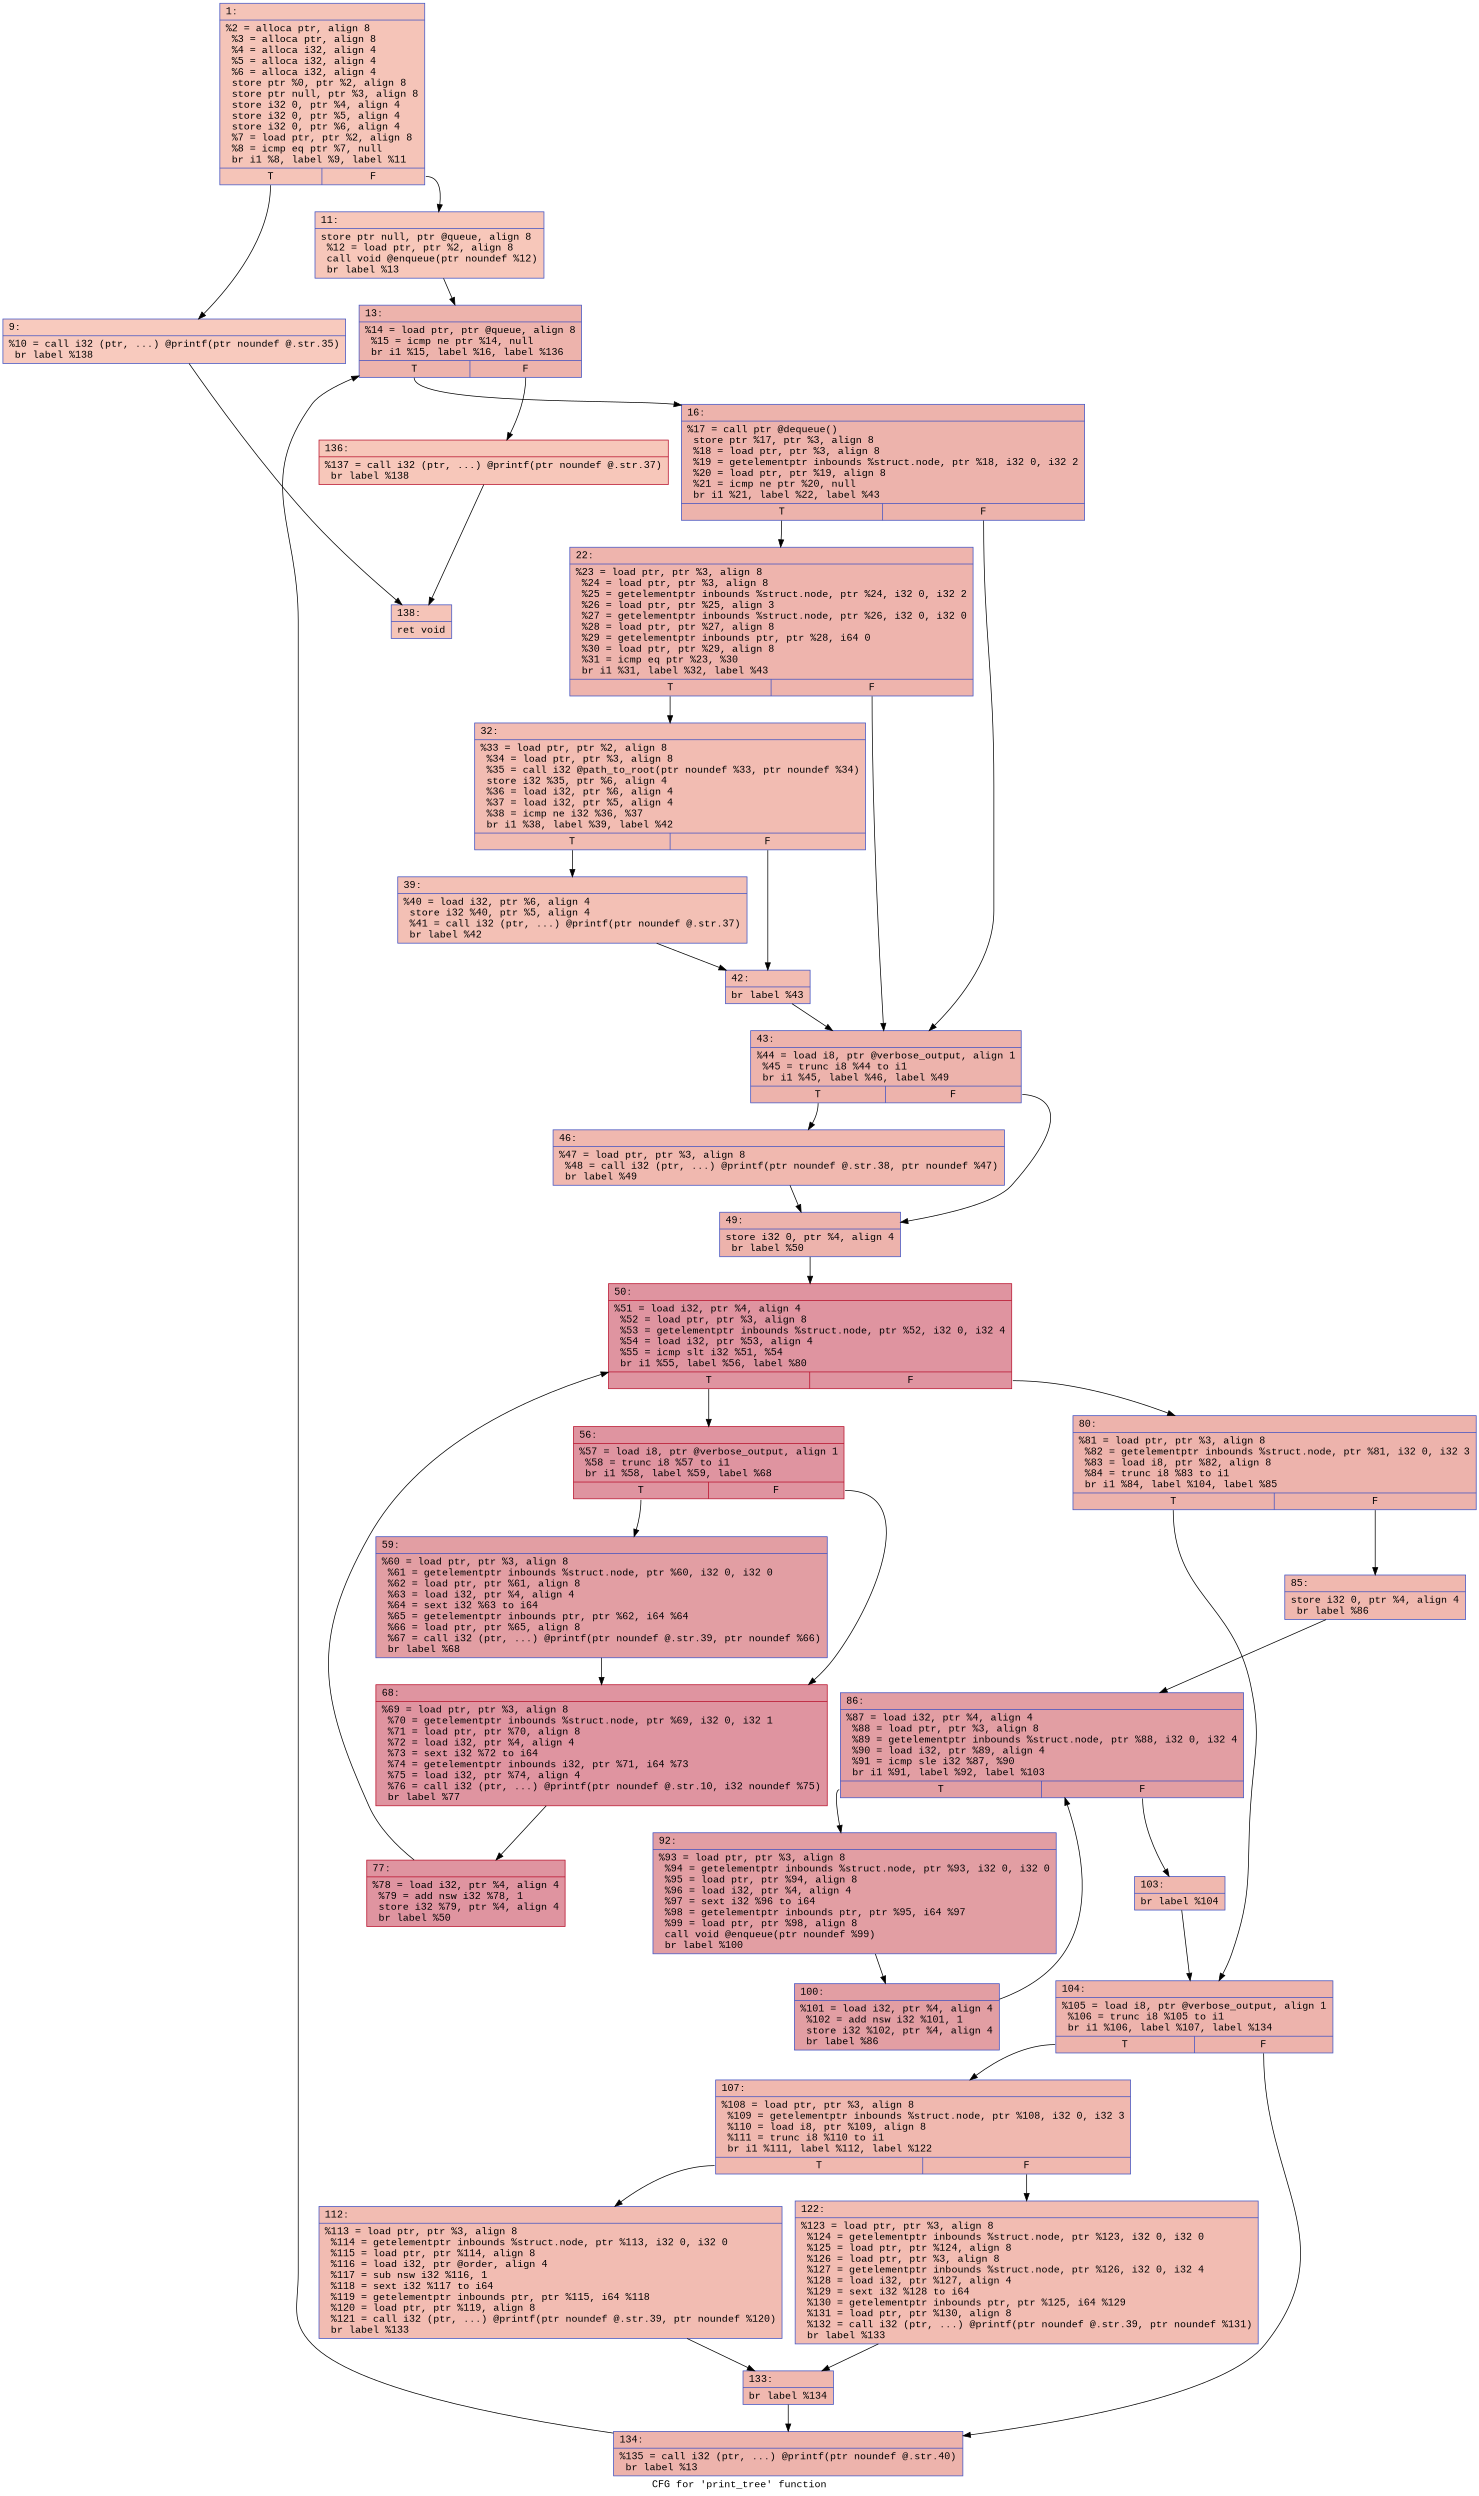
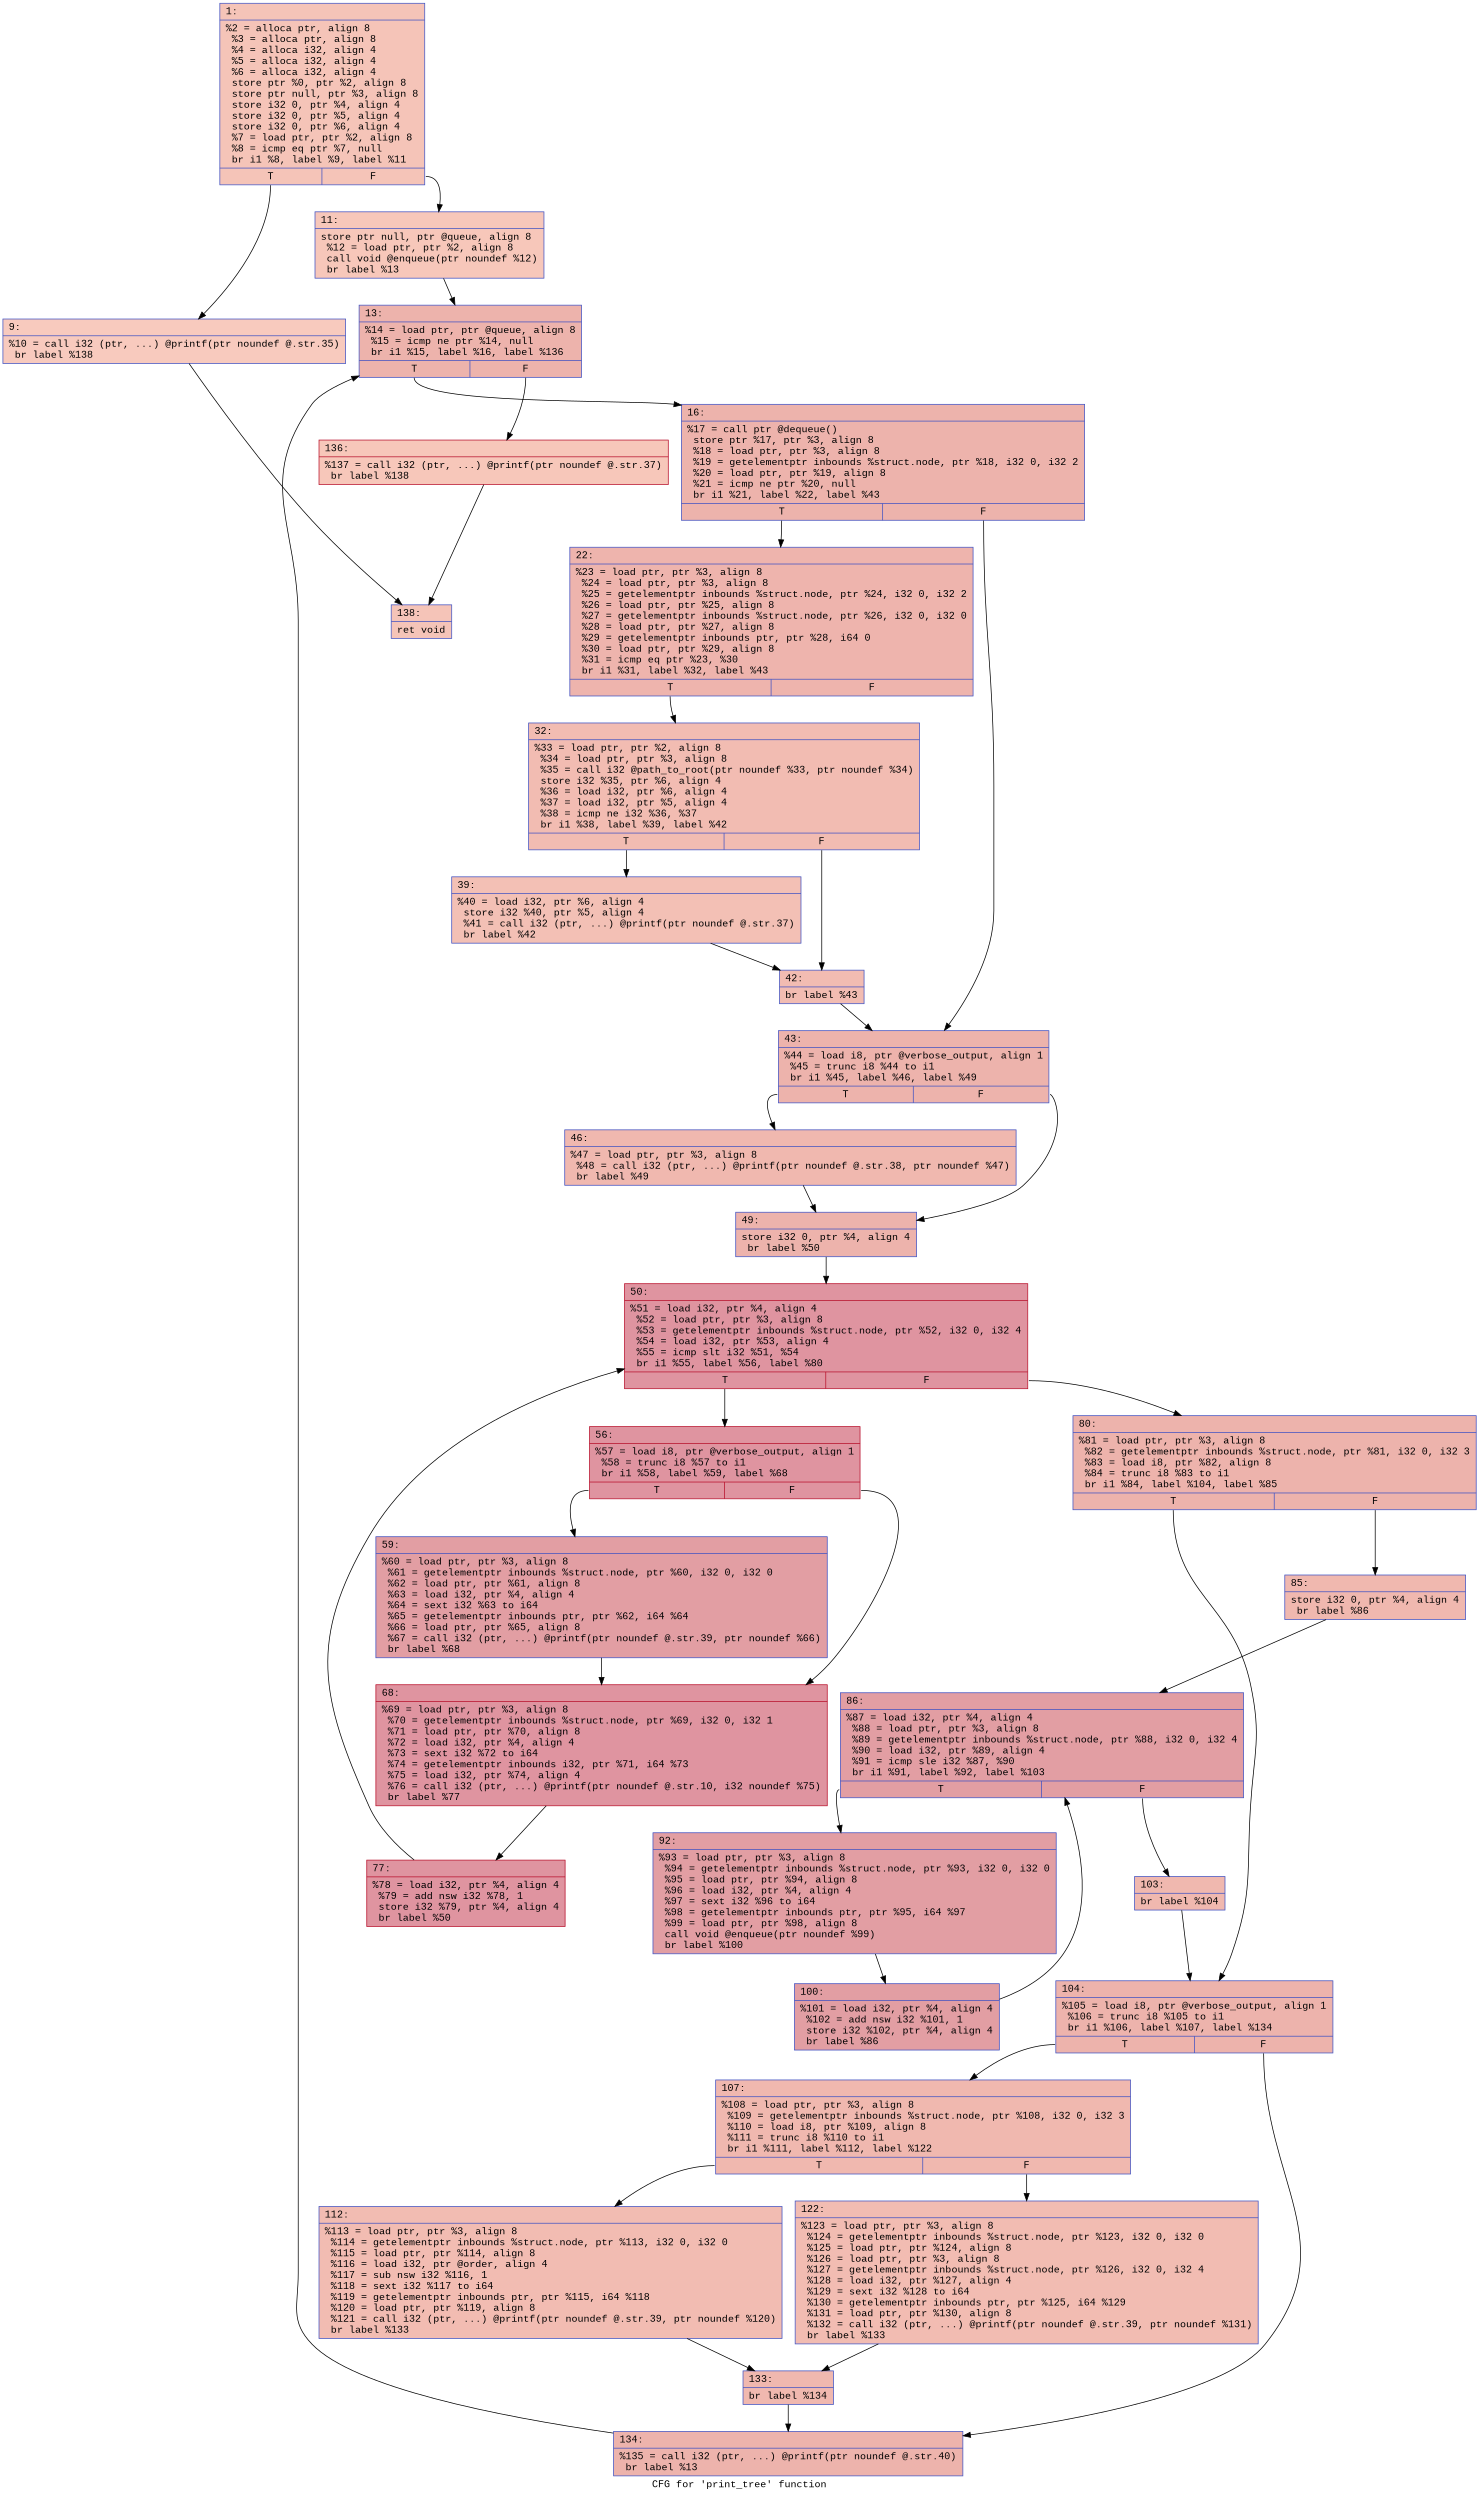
node "22:": text "%26 = load ptr, ptr %25, align 3" -> "%26 = load ptr, ptr %25, align 8"
edge "22:" -> "43:": removed
